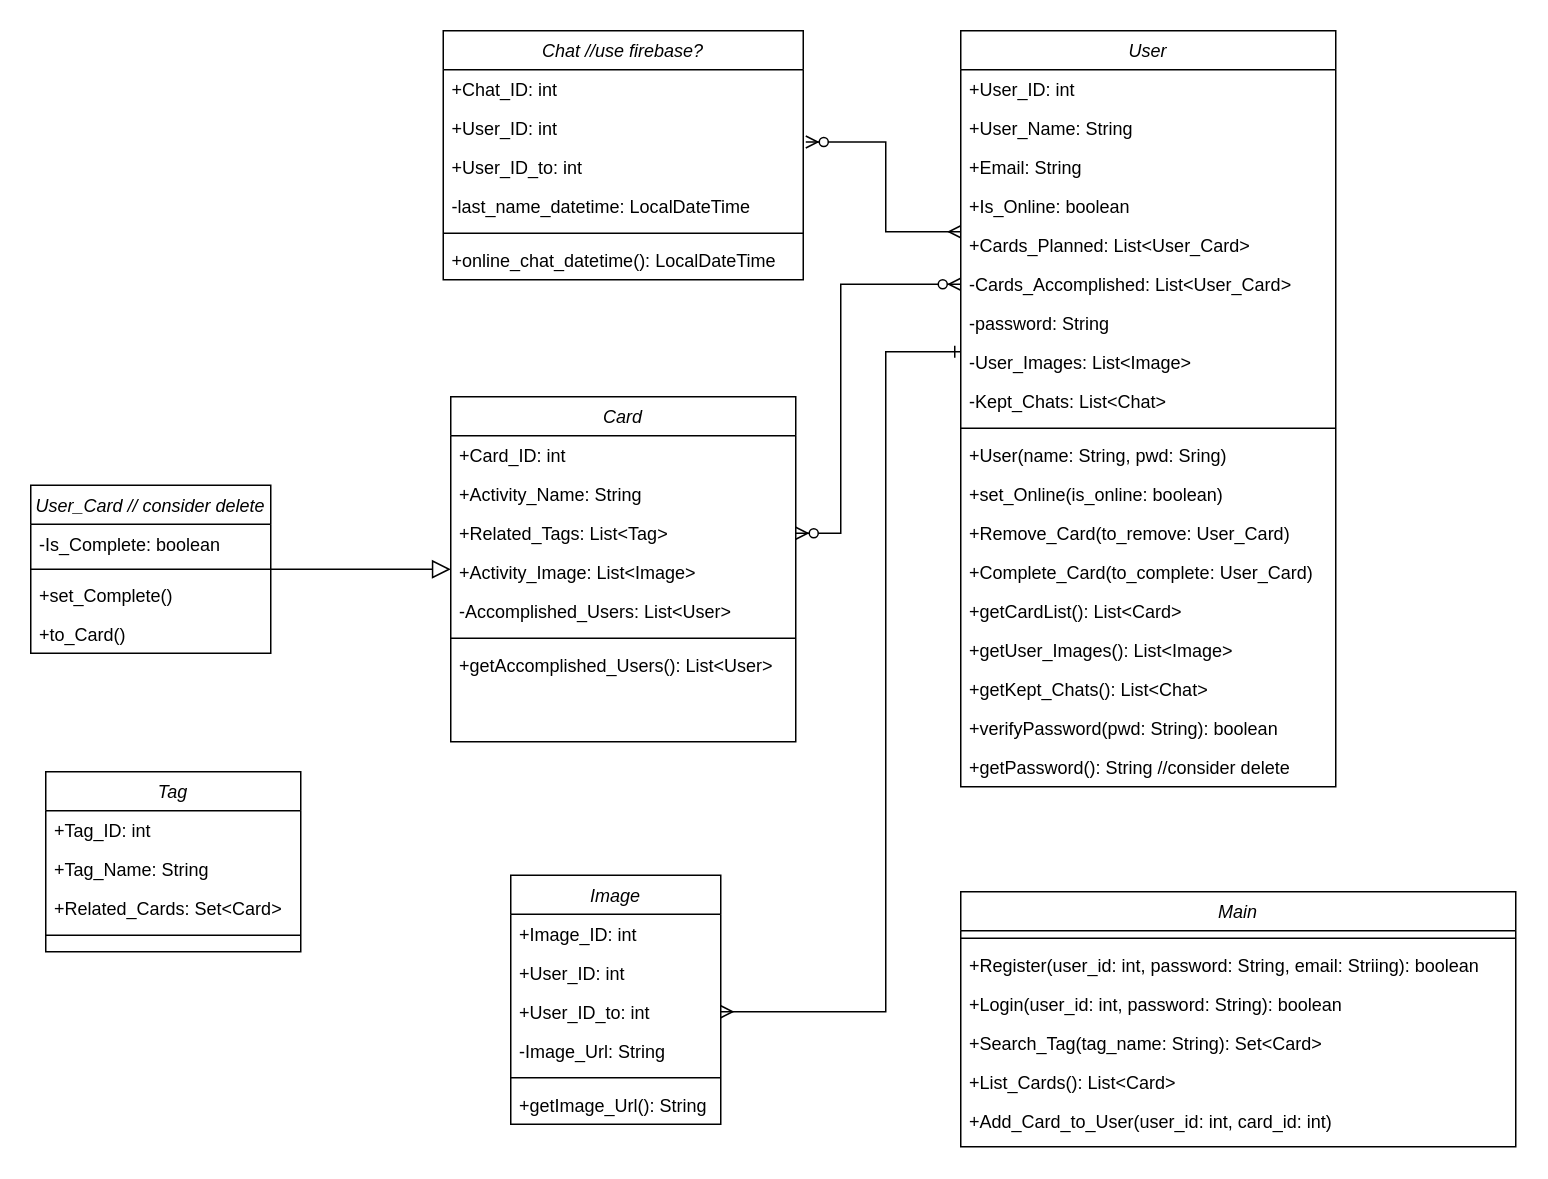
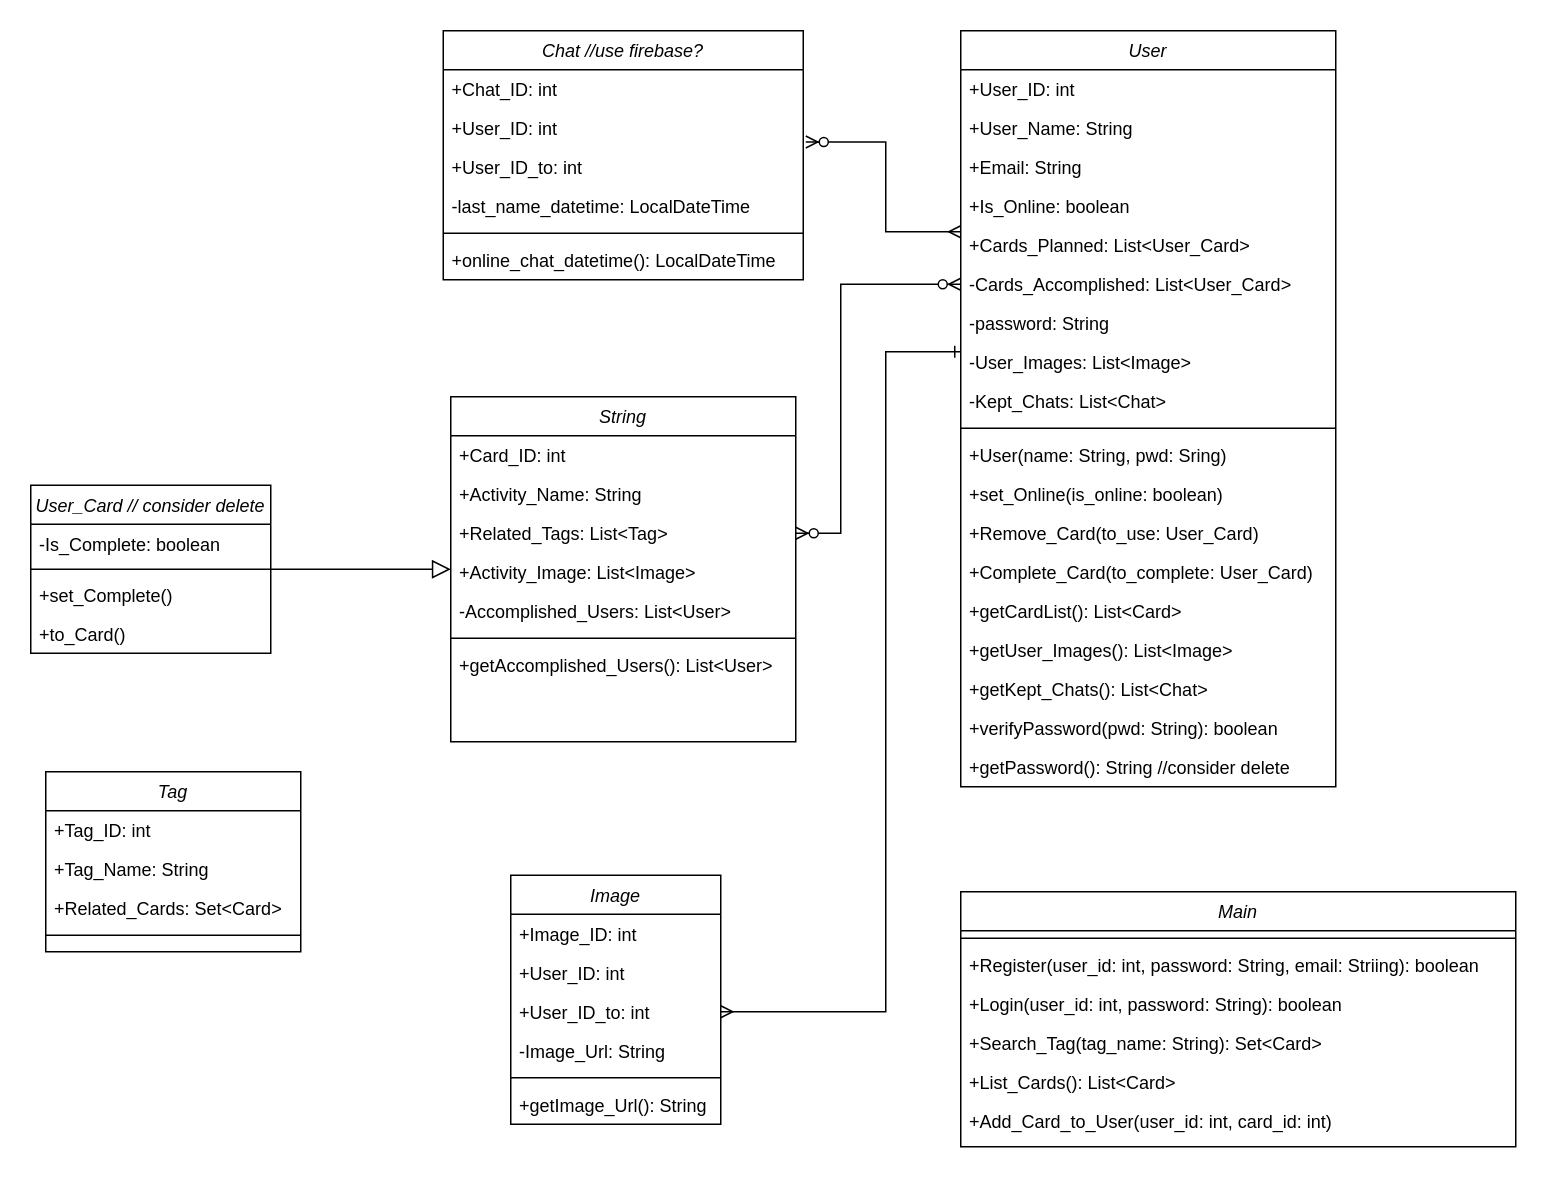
node "Card": label "Card" -> "String"
node "+Remove_Card(to_remove: User_Card)": label "+Remove_Card(to_remove: User_Card)" -> "+Remove_Card(to_use: User_Card)"
